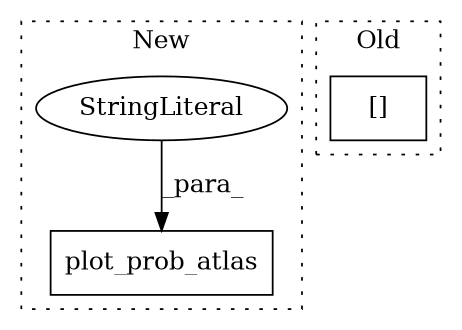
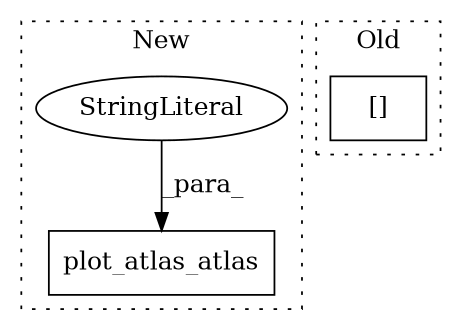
node "plot_prob_atlas": label "plot_prob_atlas" -> "plot_atlas_atlas"
